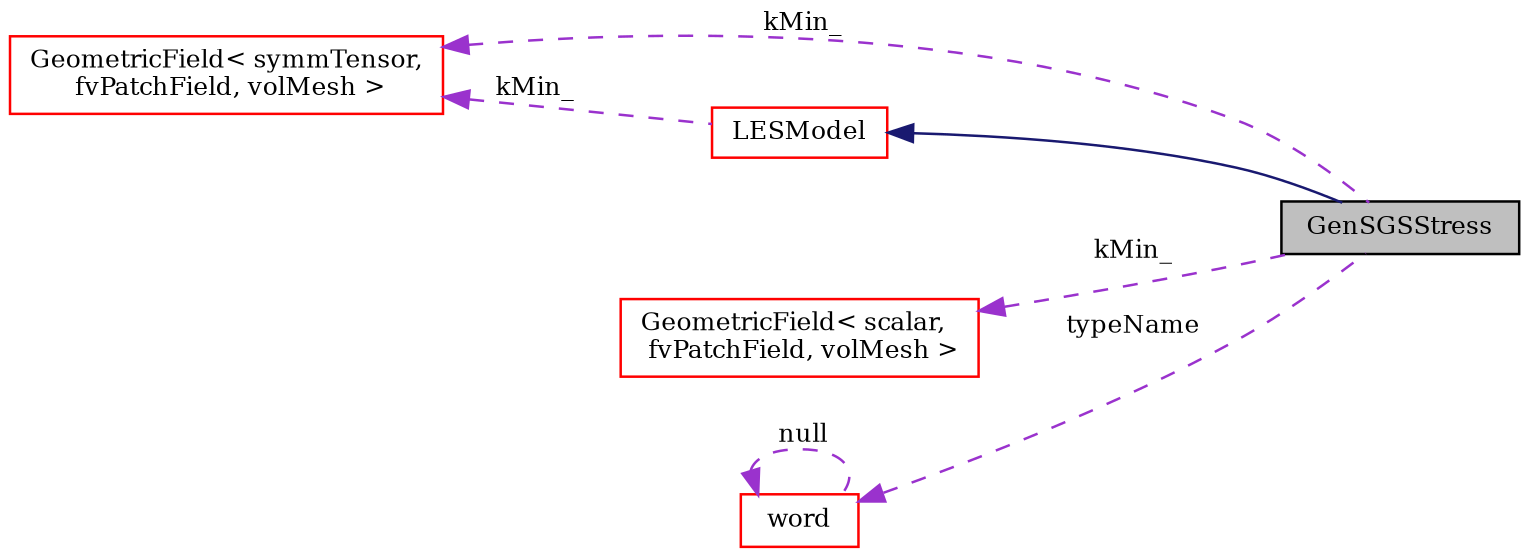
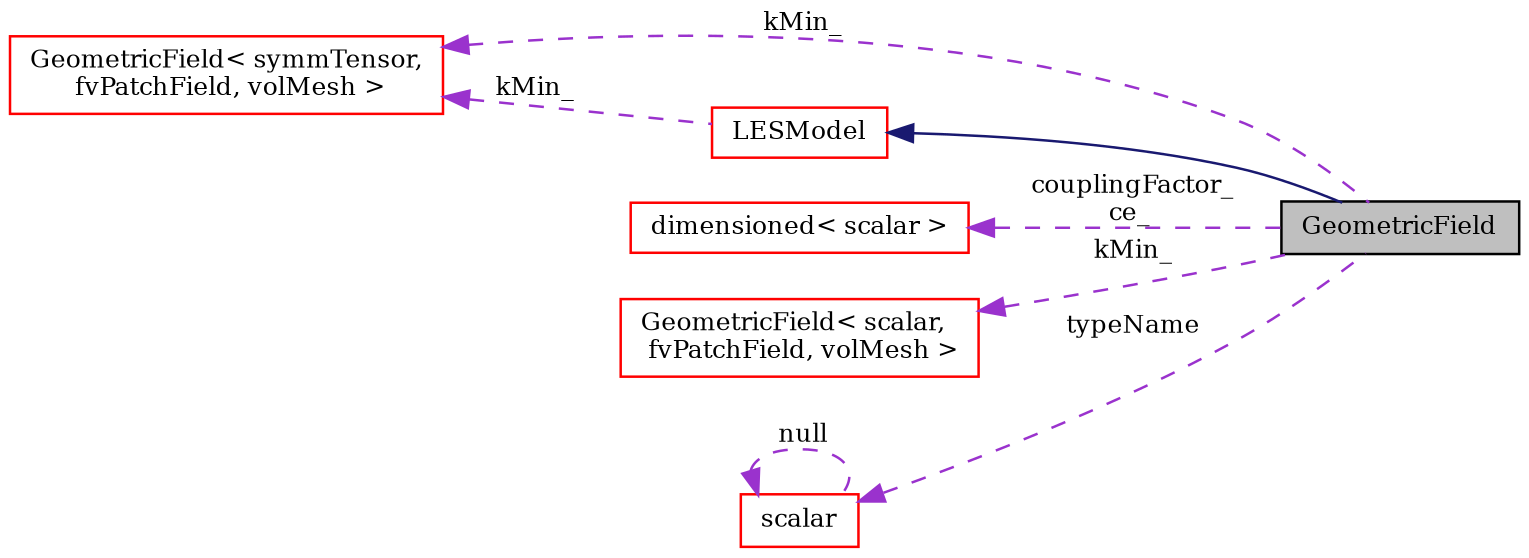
node "dimensioned< scalar >": added
node "GenSGSStress": label "GenSGSStress" -> "GeometricField"
node "word": label "word" -> "scalar"
